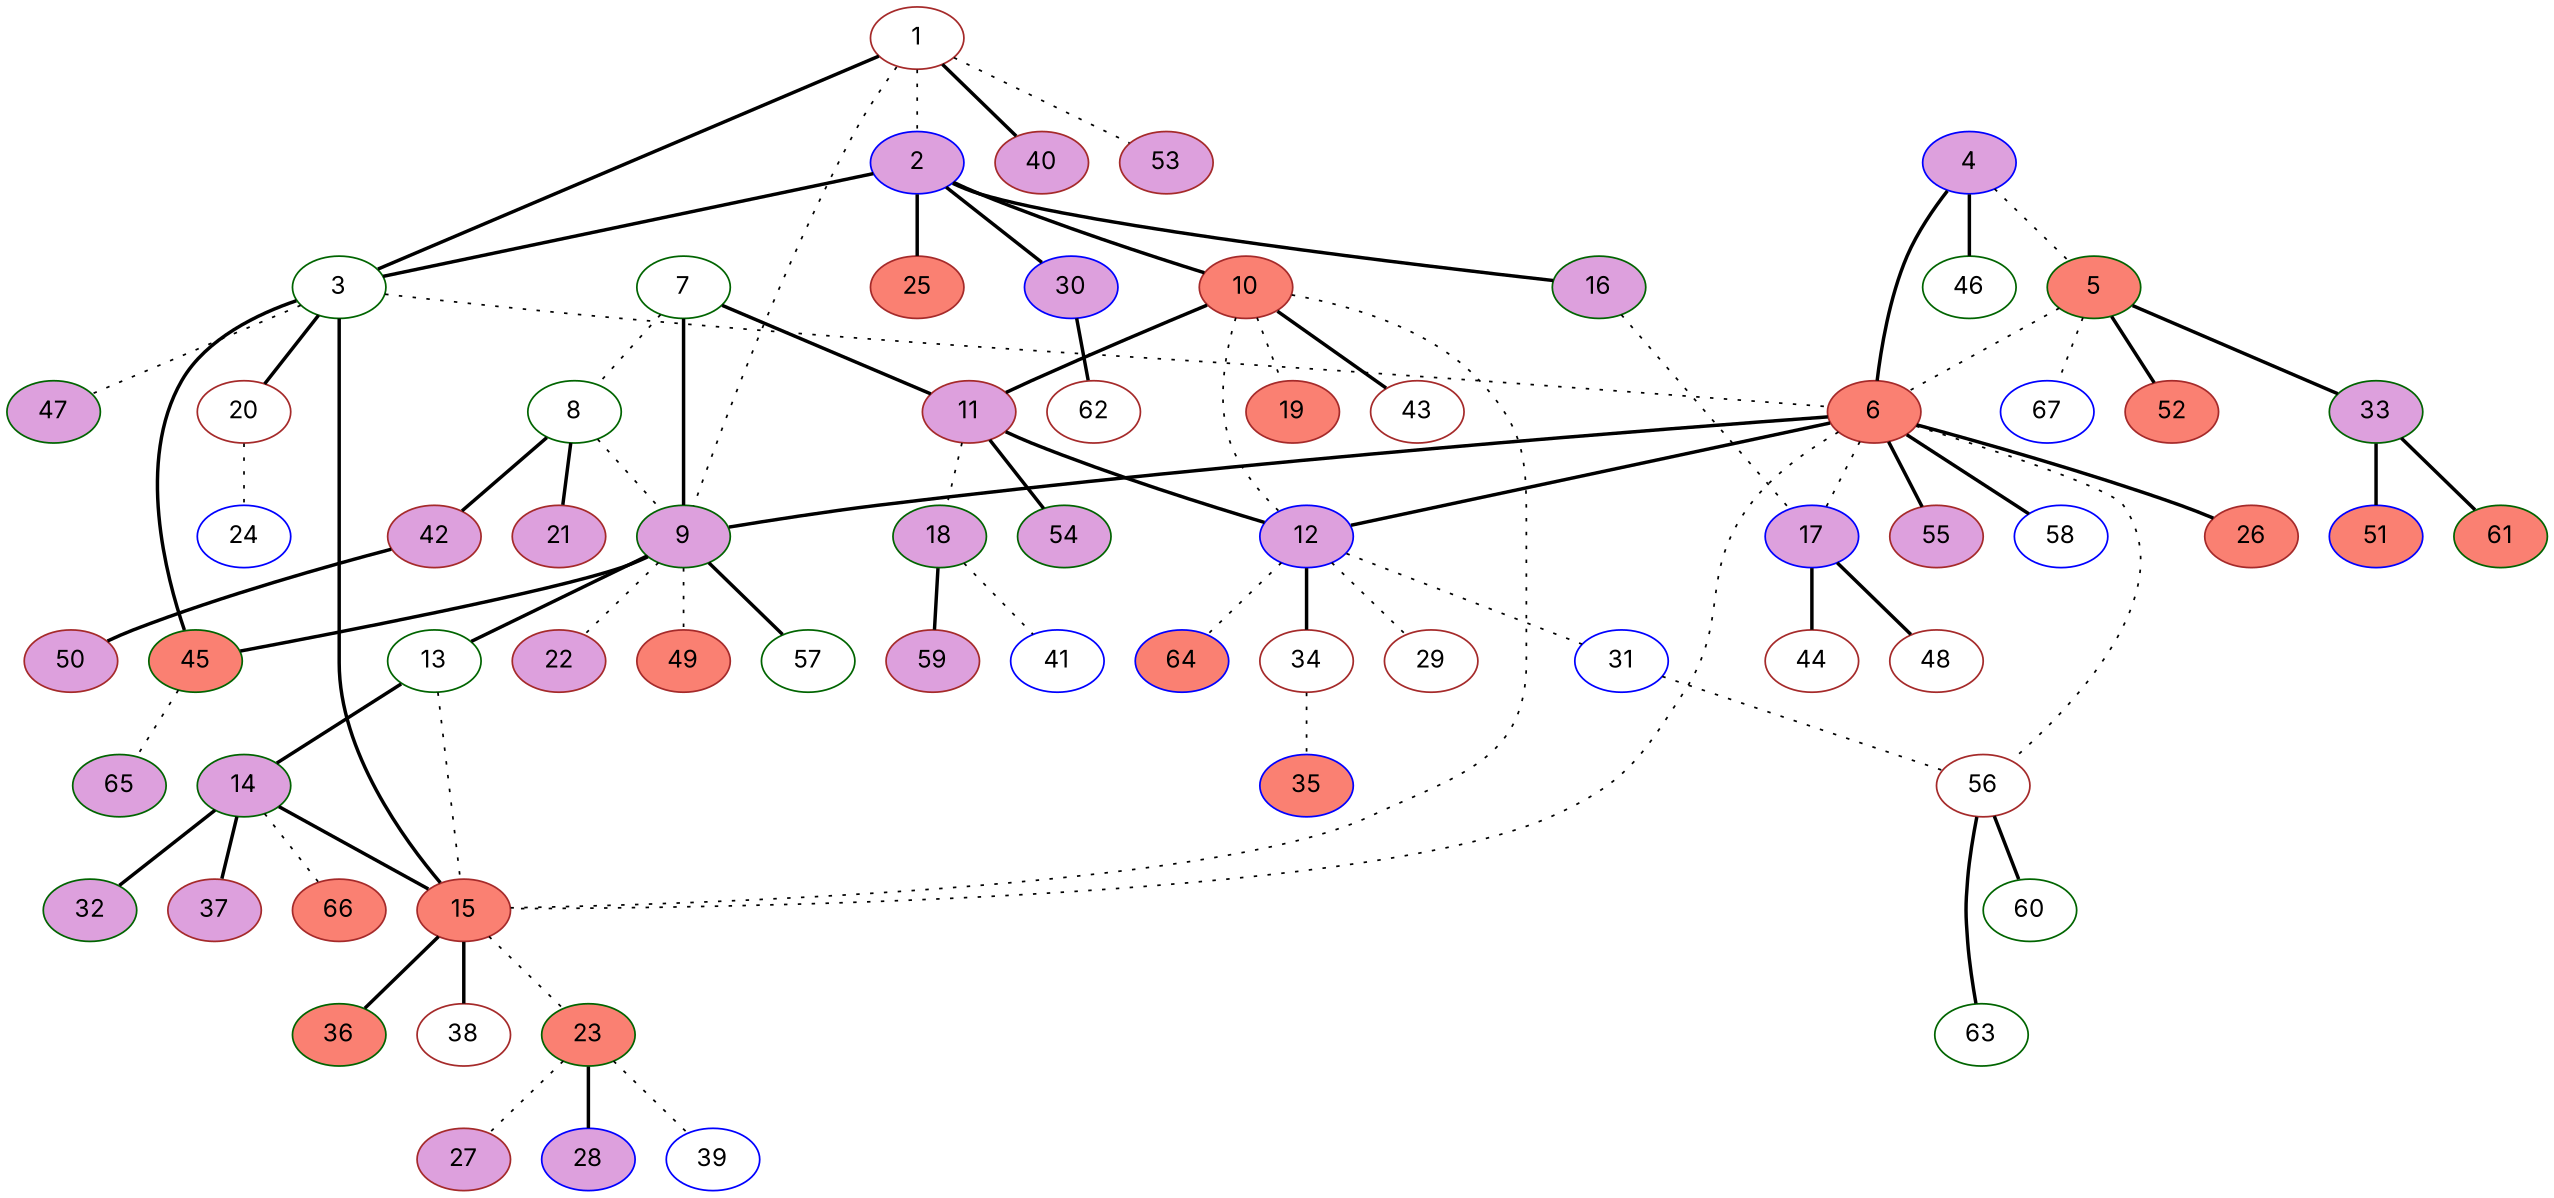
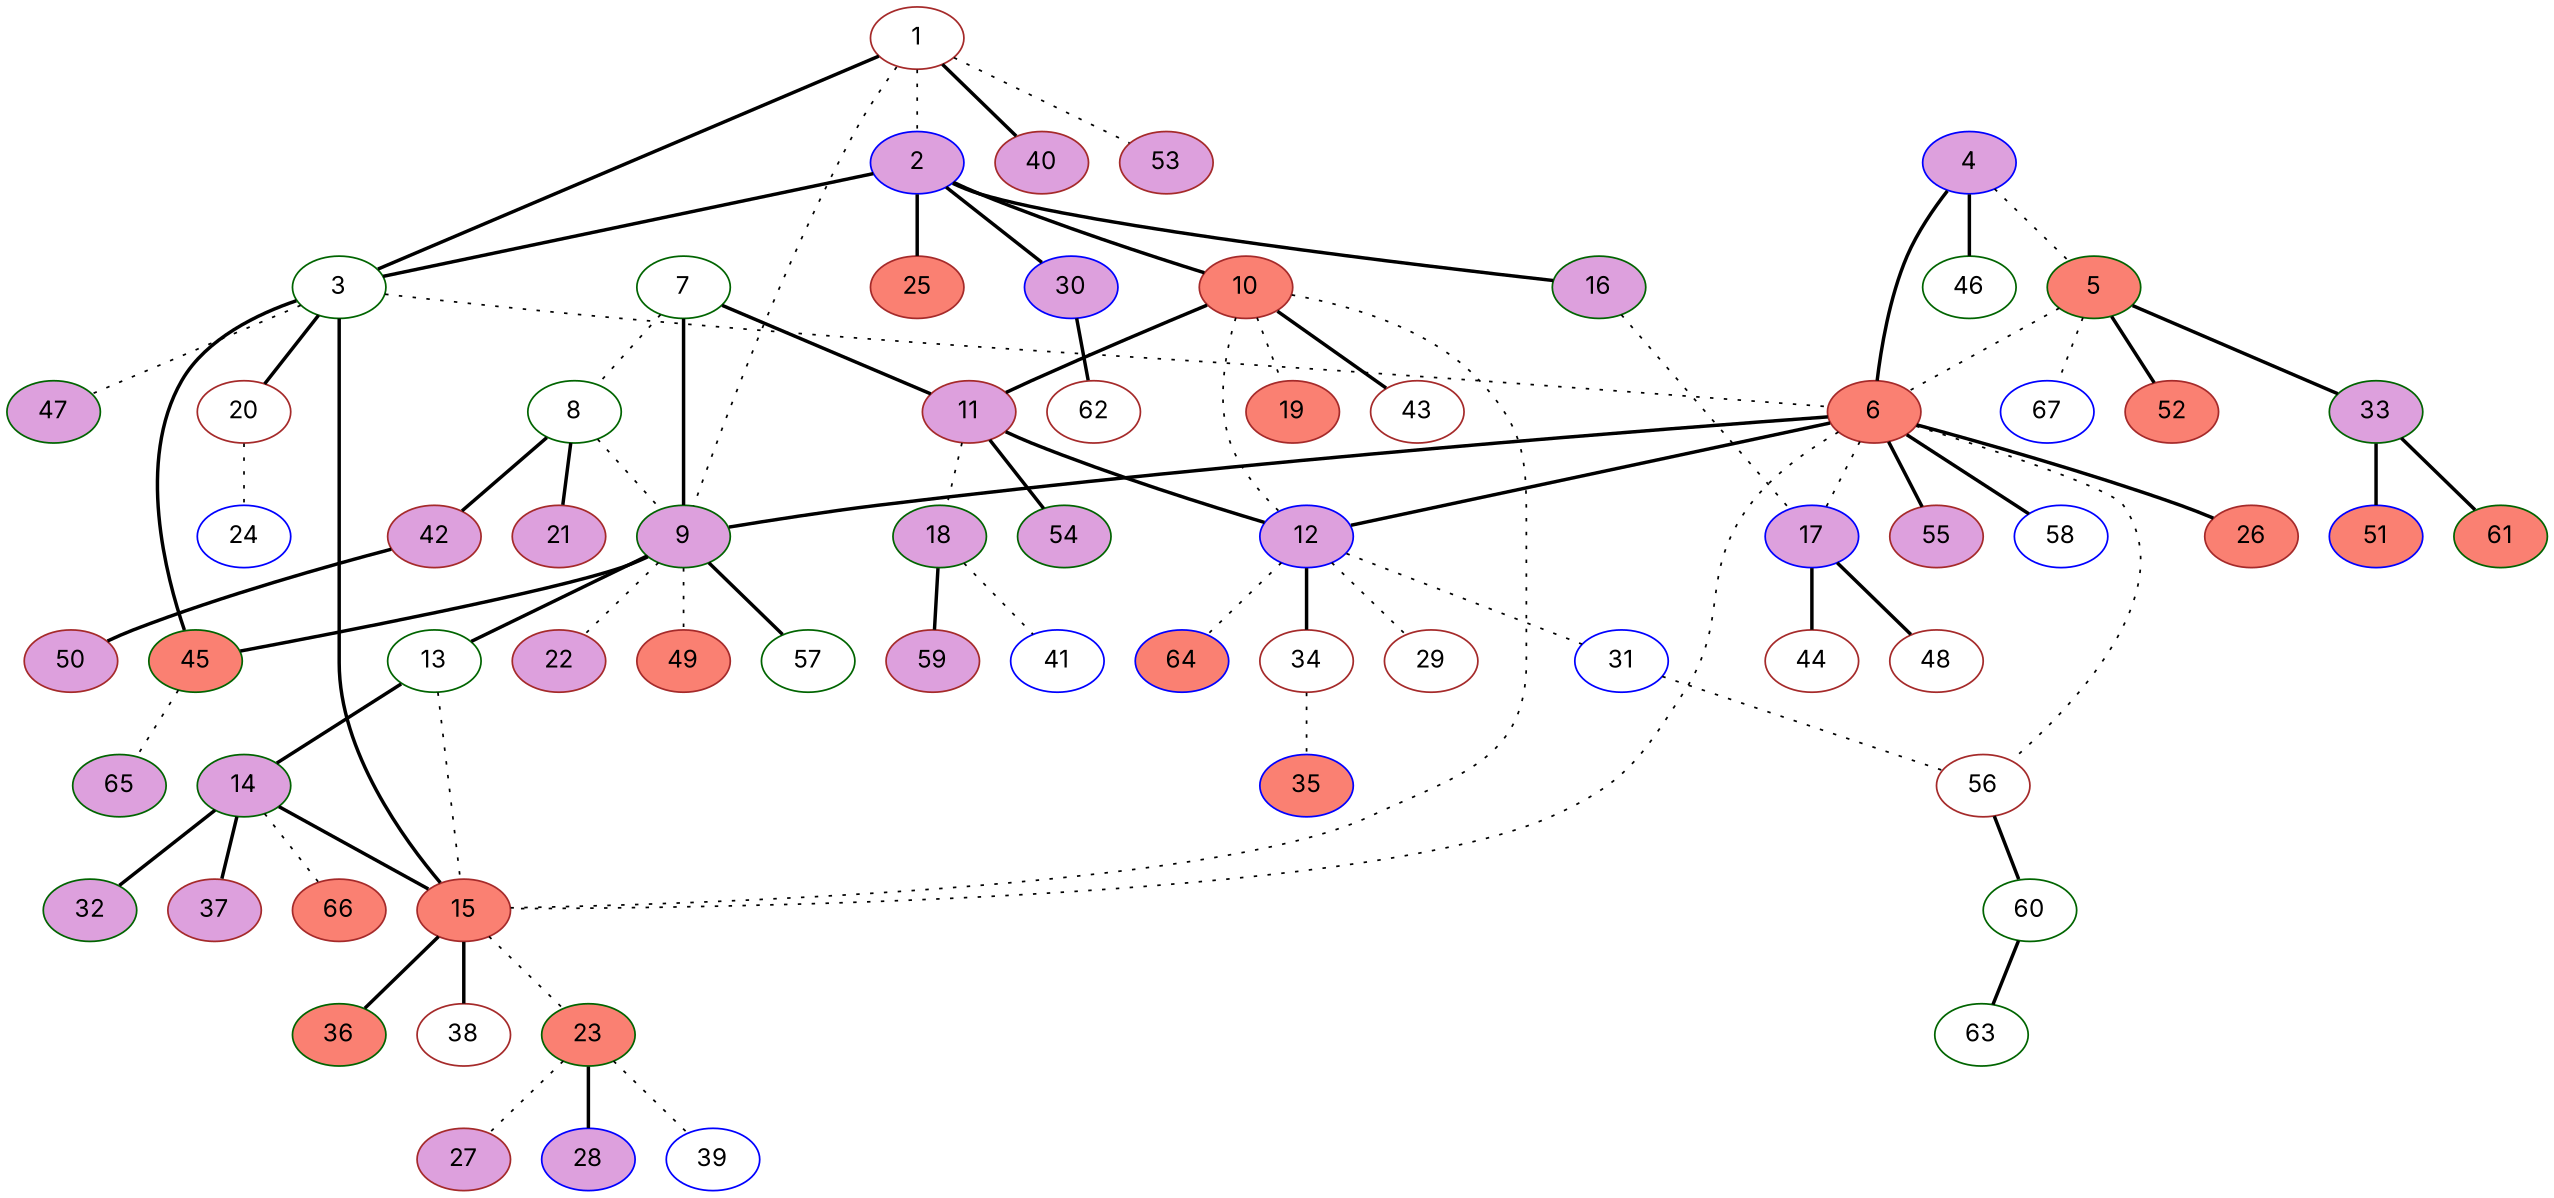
edge "56" -- "63": now "60" -- "63"
